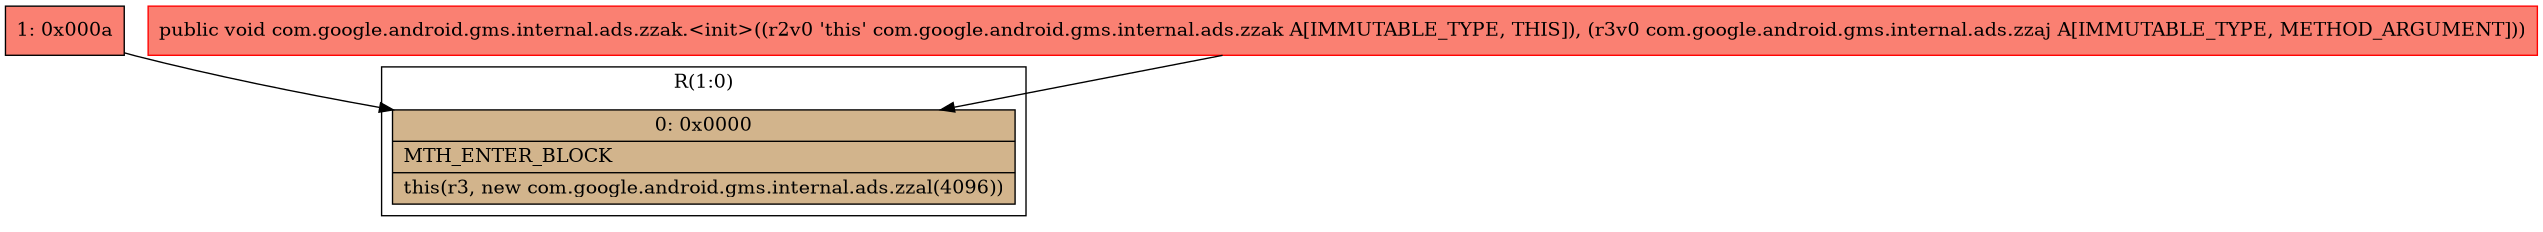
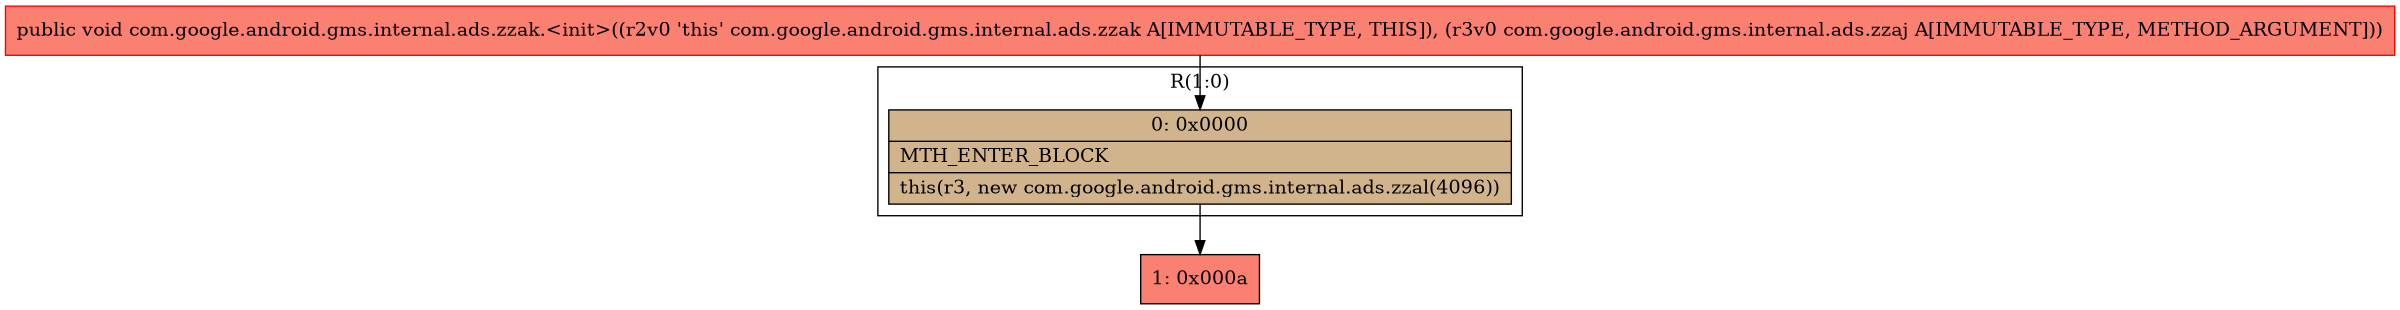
edge "1: 0x000a" -> "0: 0x0000": reversed
